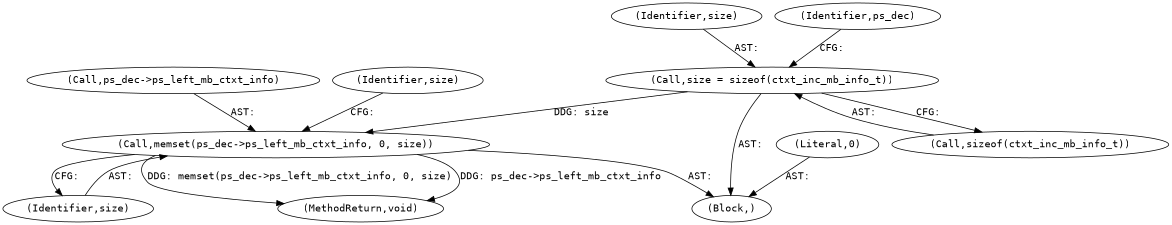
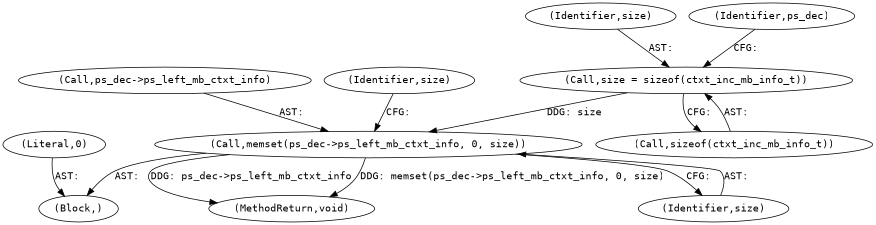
edge "(Call,size = sizeof(ctxt_inc_mb_info_t))" -> "(Block,)": removed, label "AST:"
